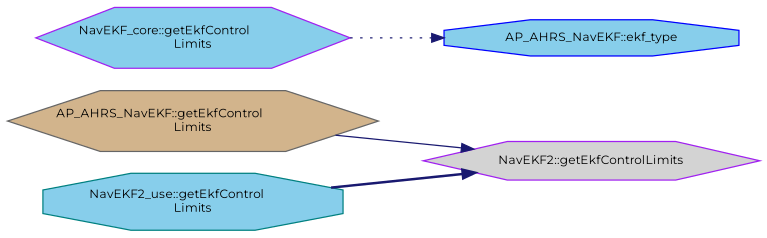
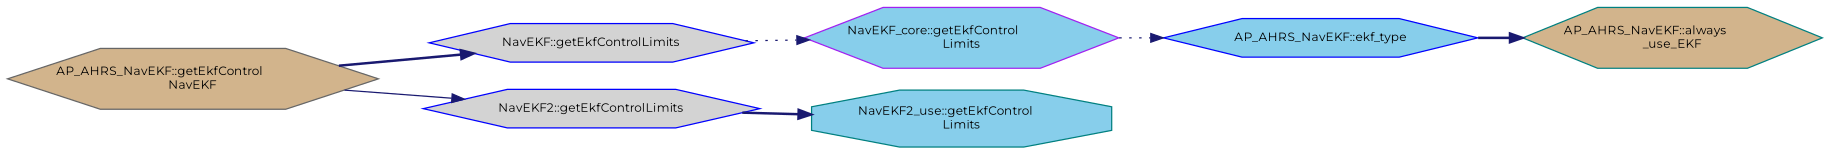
node "AP_AHRS_NavEKF::ekf_type": shape octagon -> hexagon
node "AP_AHRS_NavEKF::always _use_EKF": added
node "NavEKF::getEkfControlLimits": added
node "AP_AHRS_NavEKF::getEkfControl Limits": label "AP_AHRS_NavEKF::getEkfControl Limits" -> "AP_AHRS_NavEKF::getEkfControl NavEKF"
node "NavEKF2::getEkfControlLimits": color purple -> blue
edge "NavEKF2_use::getEkfControl Limits" -> "NavEKF2::getEkfControlLimits": reversed
